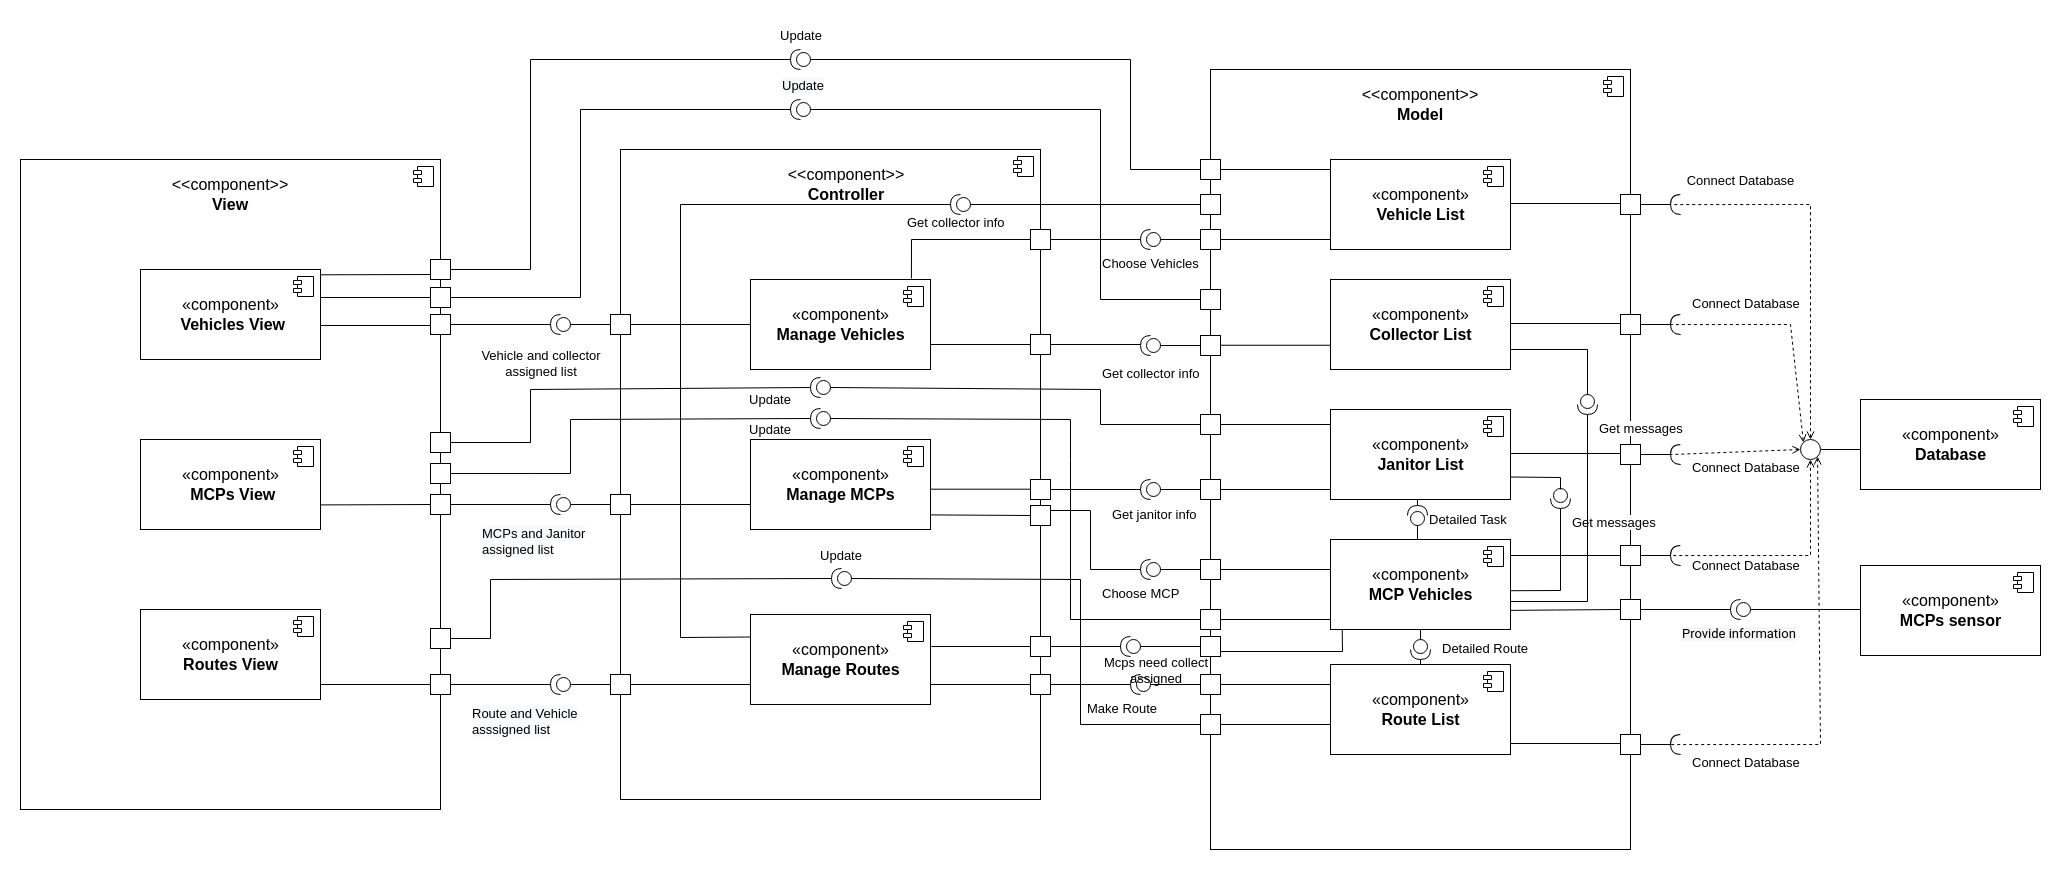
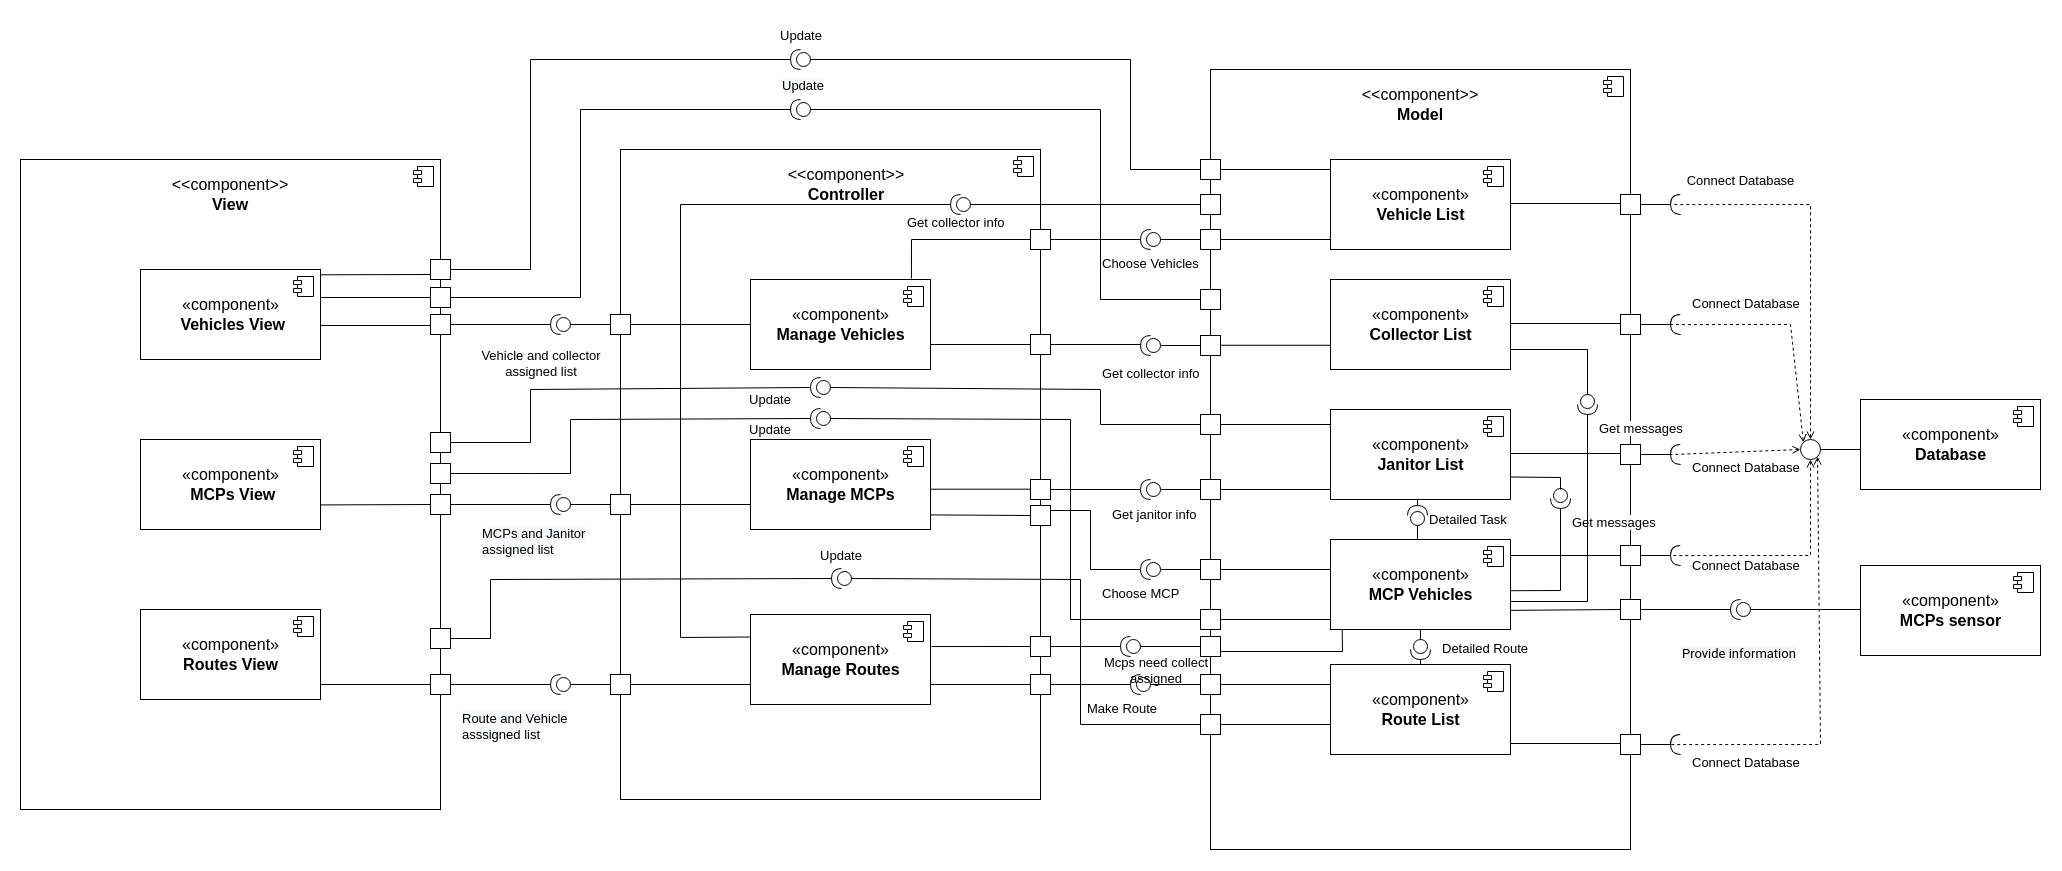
node "Provide information": moved (1766, 640) -> (1766, 660)
node "Route and Vehicle asssigned list": moved (546, 720) -> (536, 725)
